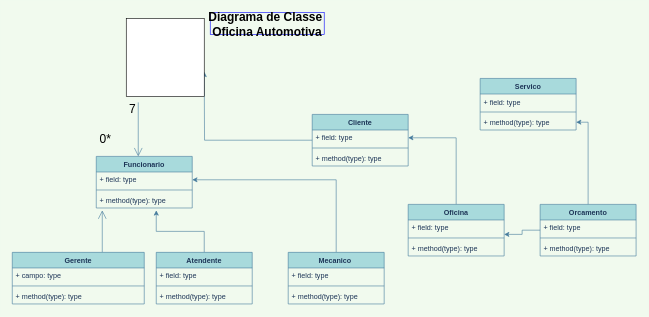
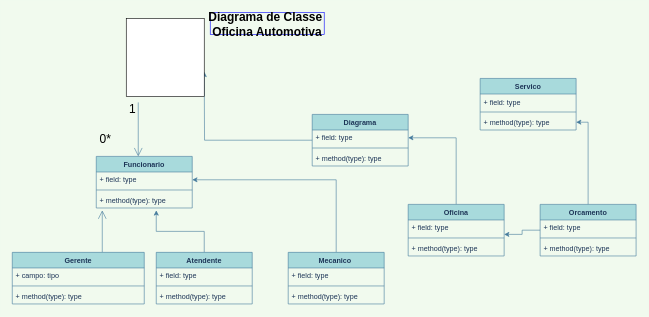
node "7": label "7" -> "1"
node "Cliente": label "Cliente" -> "Diagrama"
node "+ campo: type": label "+ campo: type" -> "+ campo: tipo"
